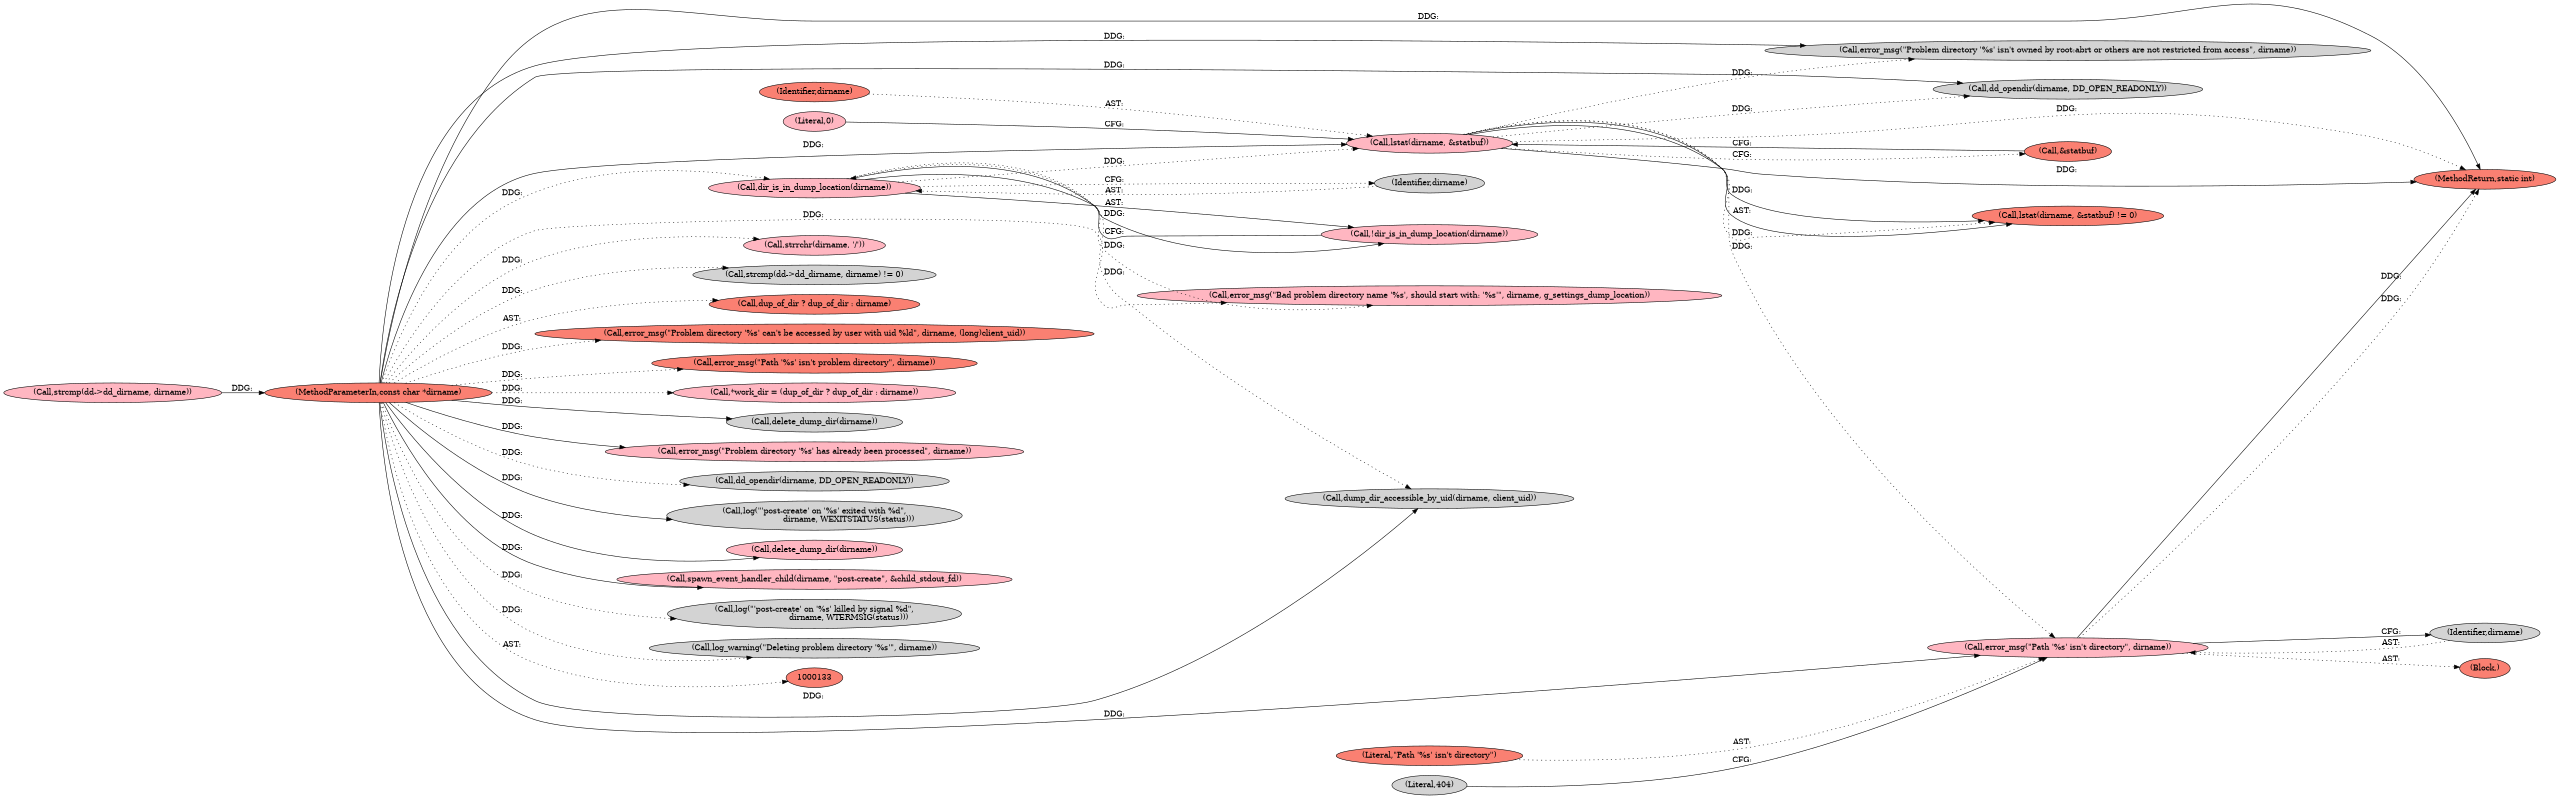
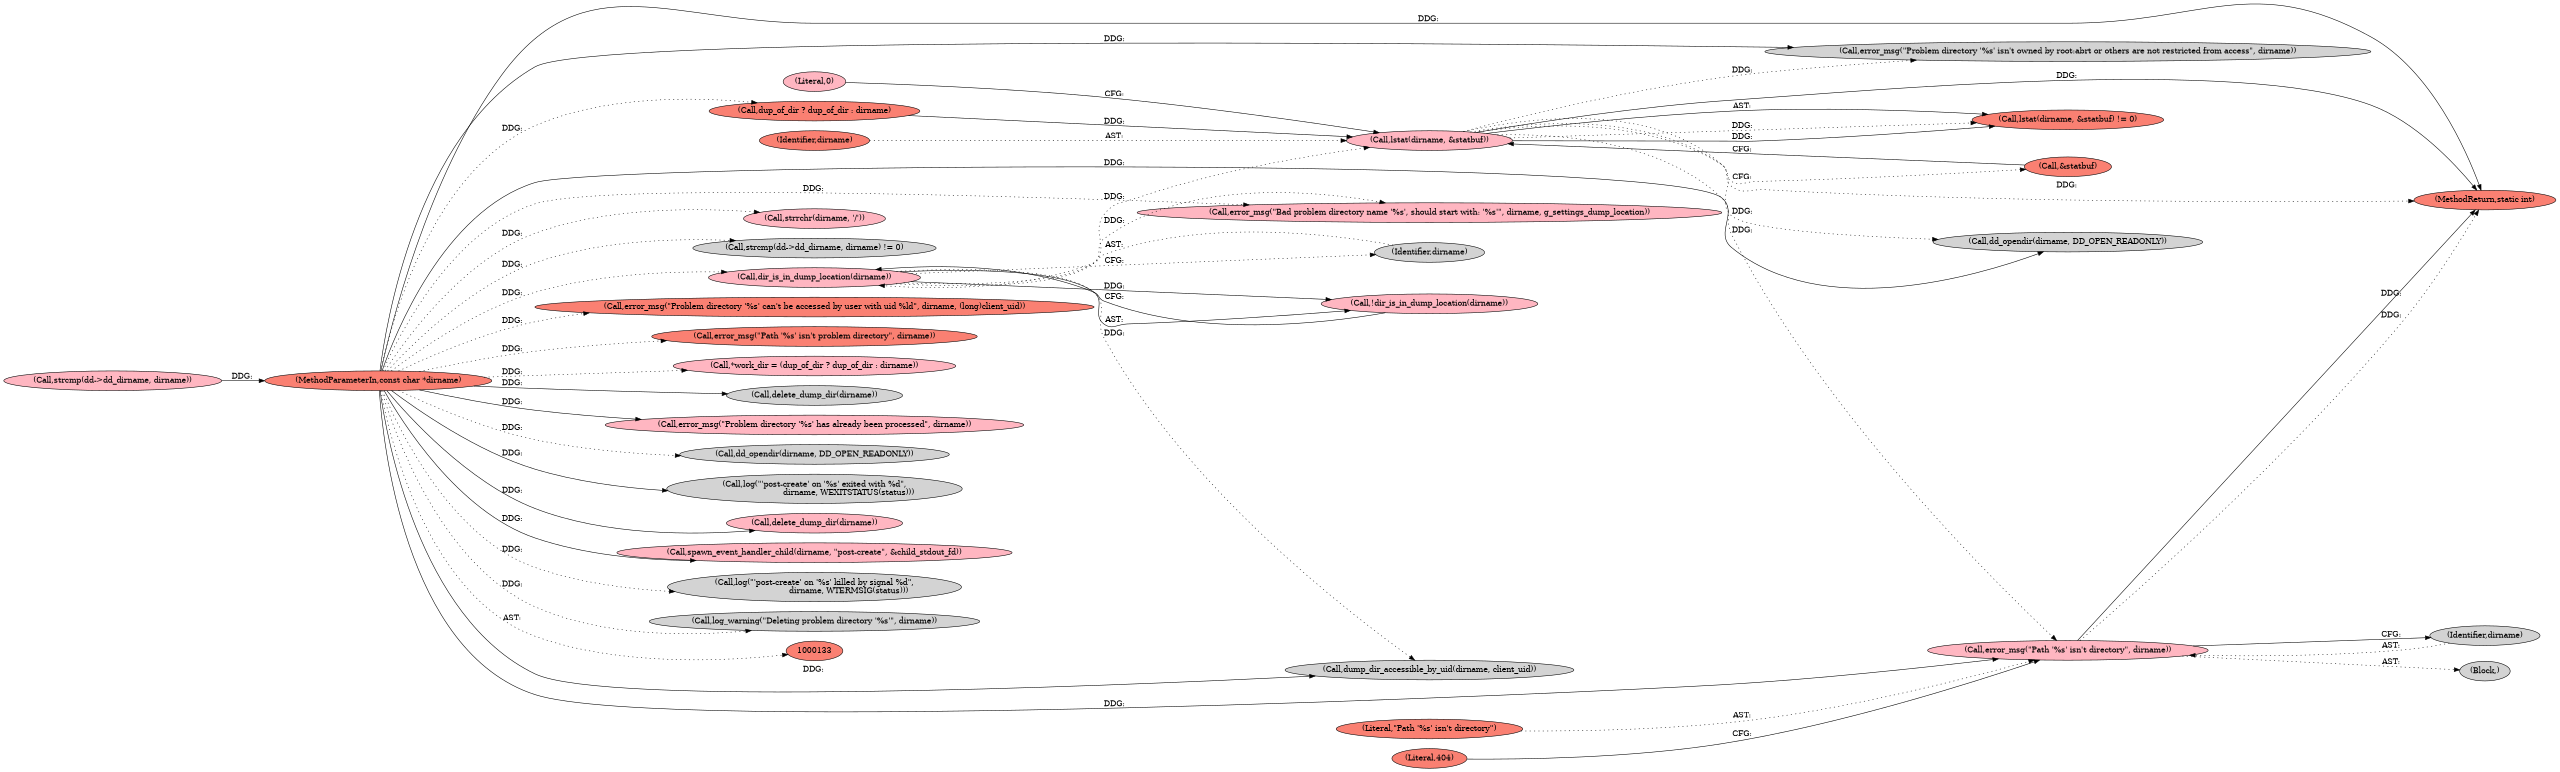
edge "(MethodParameterIn,const char *dirname)" -> "(Call,lstat(dirname, &statbuf))": now "(Call,dup_of_dir ? dup_of_dir : dirname)" -> "(Call,lstat(dirname, &statbuf))"
edge "(MethodParameterIn,const char *dirname)" -> "(Call,dup_of_dir ? dup_of_dir : dirname)": label "AST: " -> "DDG: "
node "(Block,)": fillcolor salmon -> lightgrey
node "(Literal,404)": fillcolor lightgrey -> salmon
